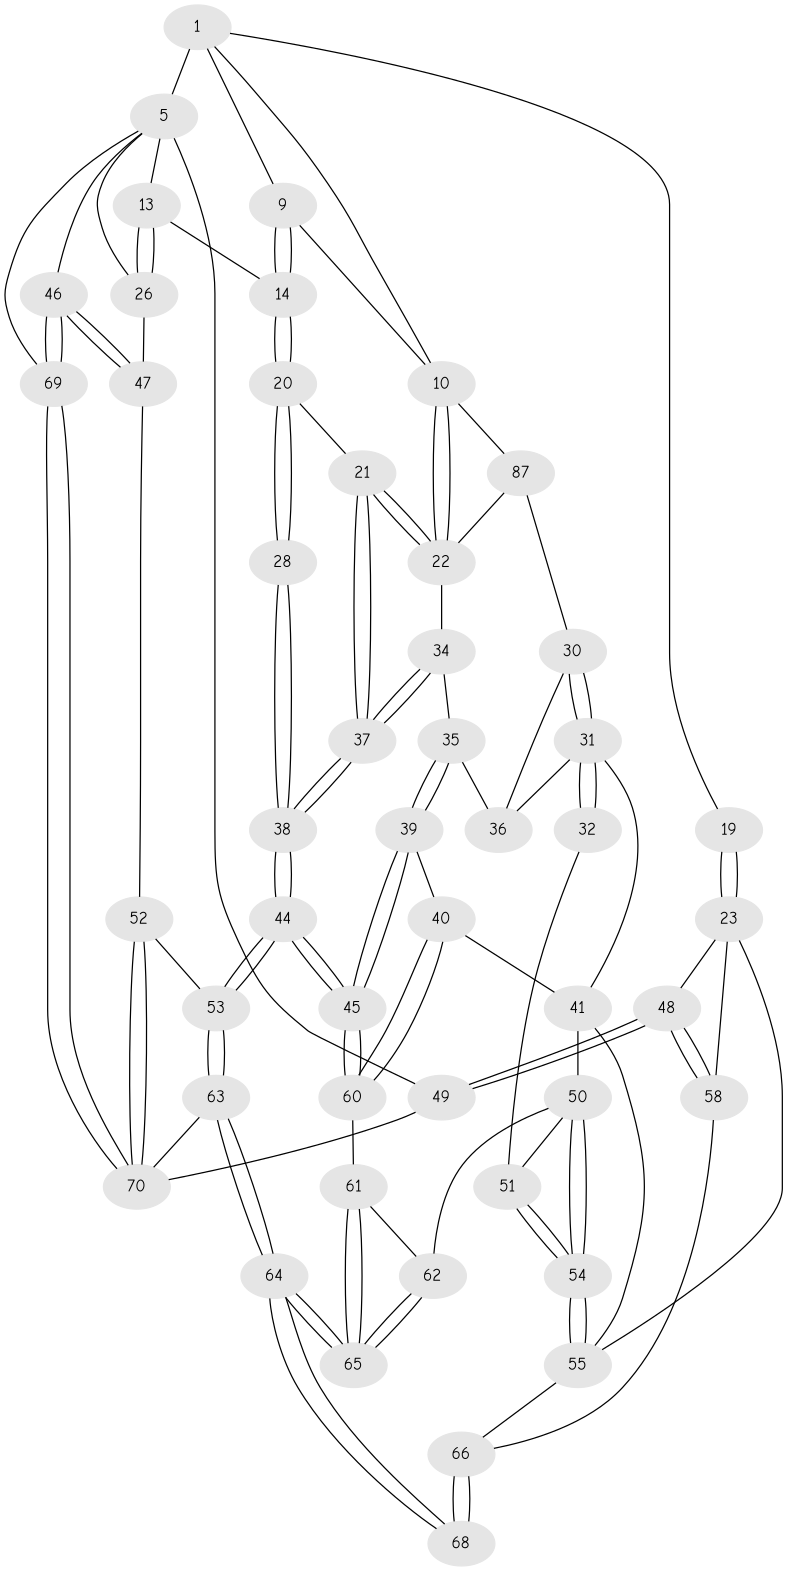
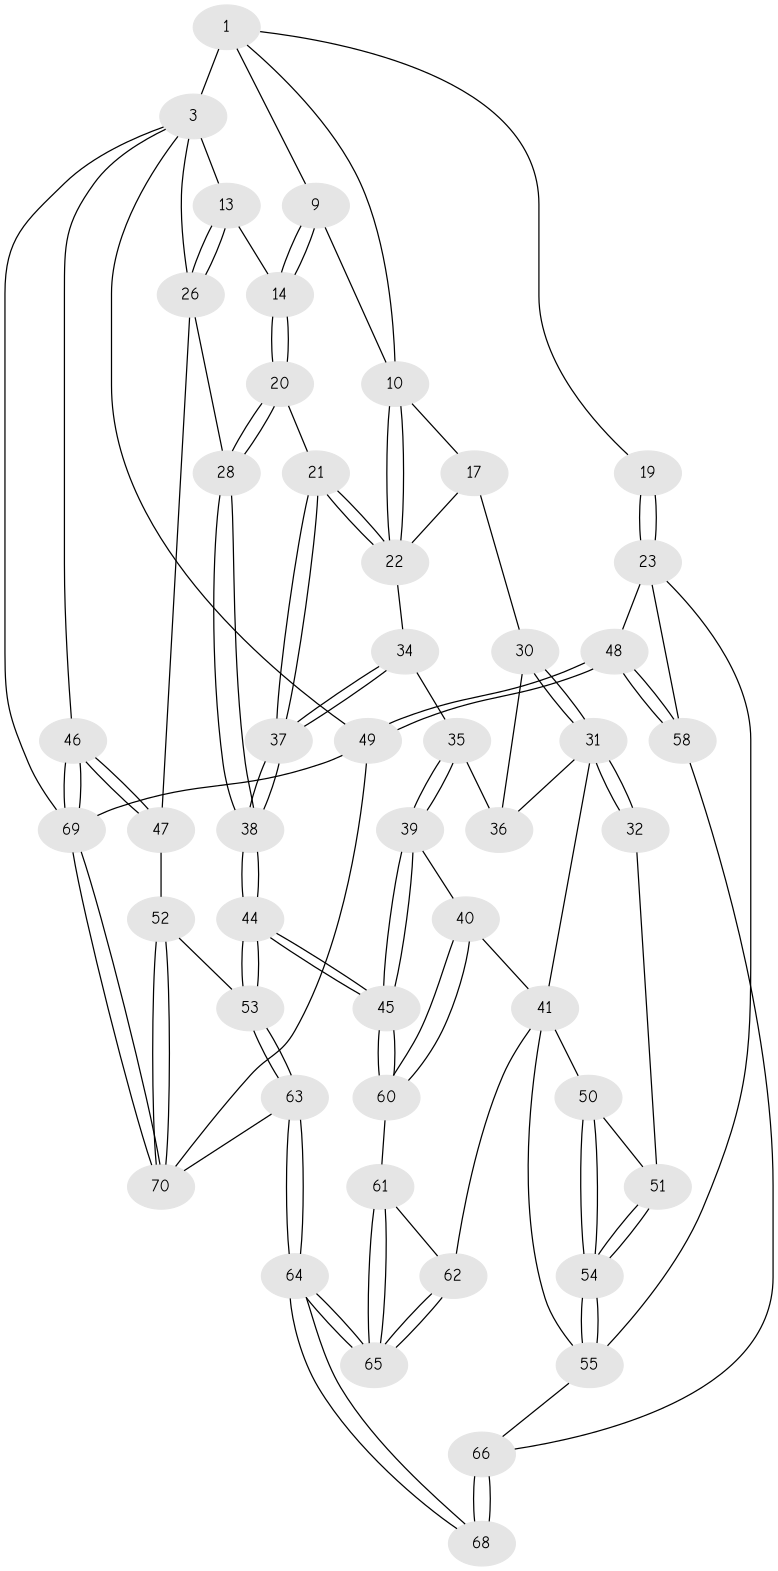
node "5": label "5" -> "3"
edge "26" -- "28": added
node "87": label "87" -> "17"
edge "49" -- "69": added
edge "50" -- "62": now "41" -- "62"
